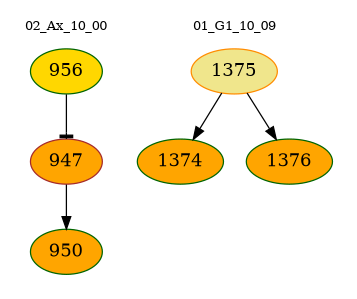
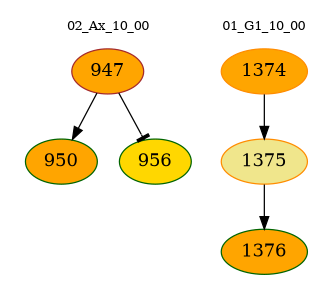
cluster "01_G1_10_09": label "01_G1_10_09" -> "01_G1_10_00"
edge "1375" -> "1374": reversed
edge "956" -> "947": reversed
node "1374": color darkgreen -> darkorange
